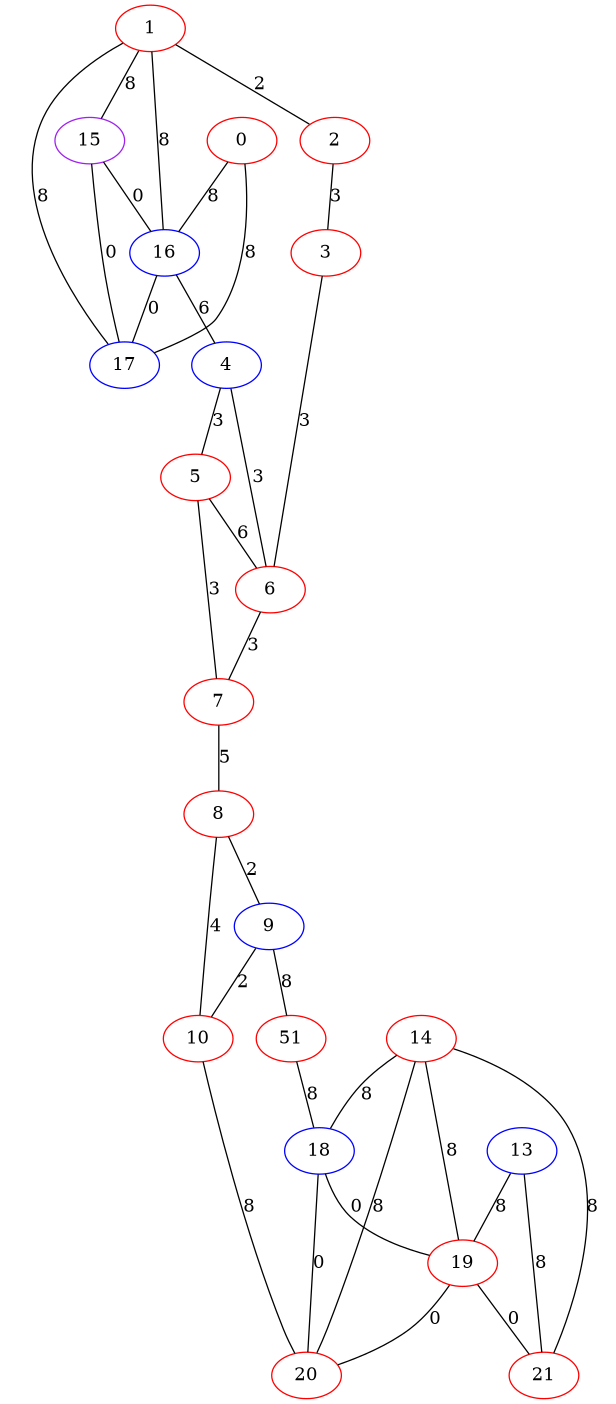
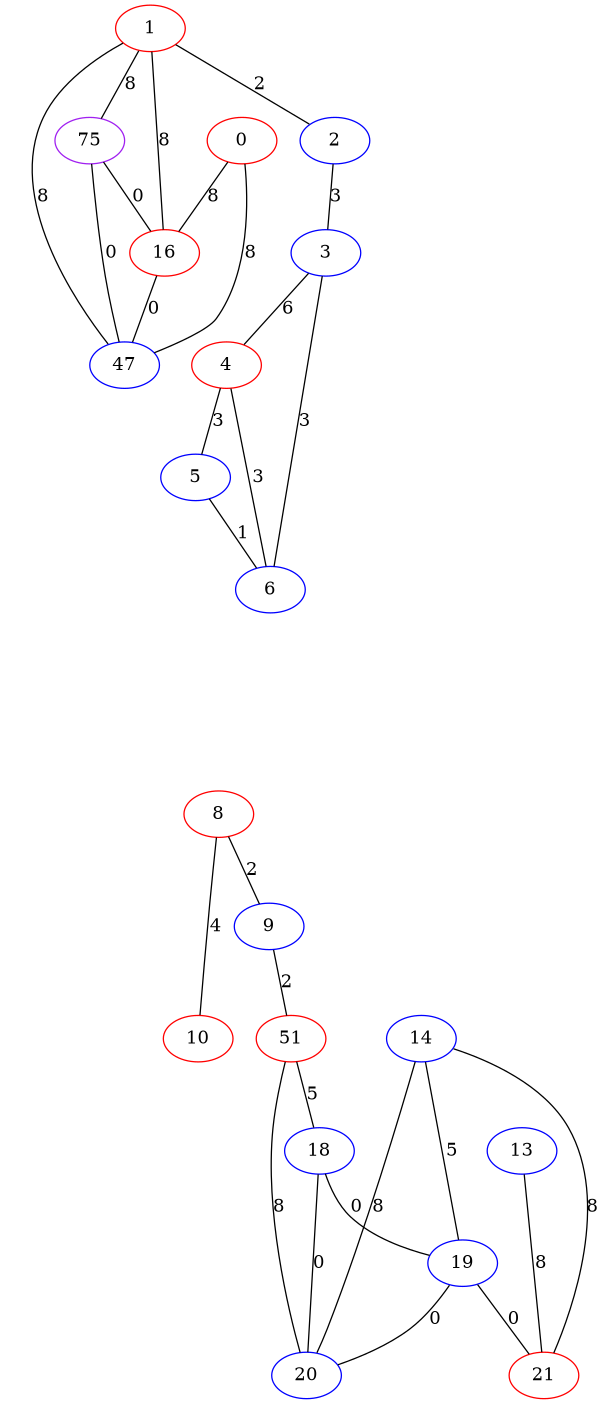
node "15": label "15" -> "75"
node "2": color red -> blue
node "16": color blue -> red
node "3": color red -> blue
edge "16" -- "4": now "3" -- "4"
node "17": label "17" -> "47"
node "4": color blue -> red
node "5": color red -> blue
edge "5" -- "6": label "6" -> "1"
node "6": color red -> blue
node "7": removed
edge "9" -- "10": removed, label "2"
edge "9" -- "51": label "8" -> "2"
node "14": color red -> blue
edge "14" -- "18": removed, label "8"
edge "51" -- "18": label "8" -> "5"
edge "14" -- "19": label "8" -> "5"
edge "13" -- "19": removed, label "8"
edge "10" -- "20": now "51" -- "20"
node "19": color red -> blue
node "20": color red -> blue
